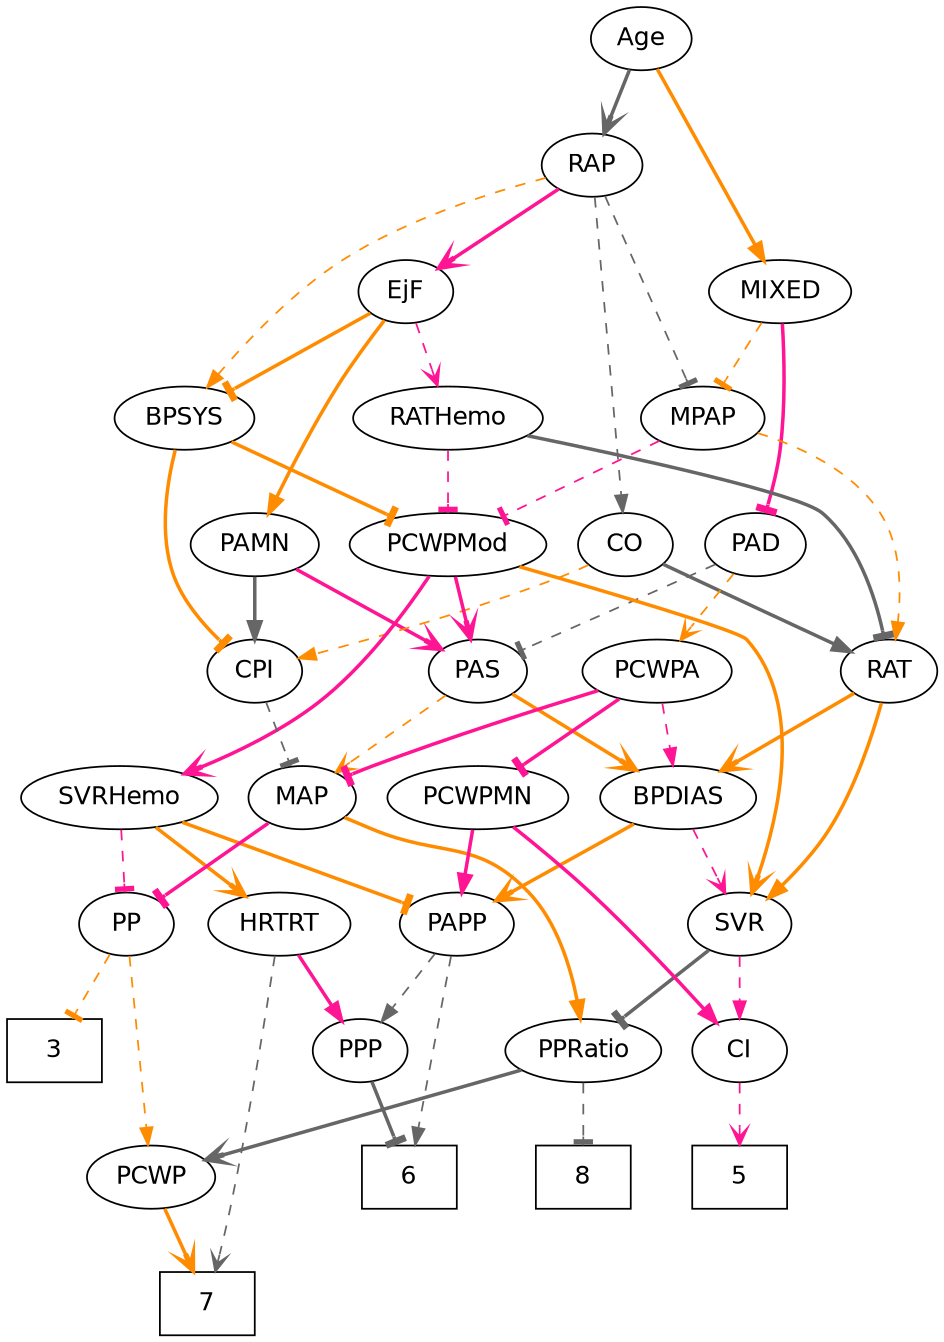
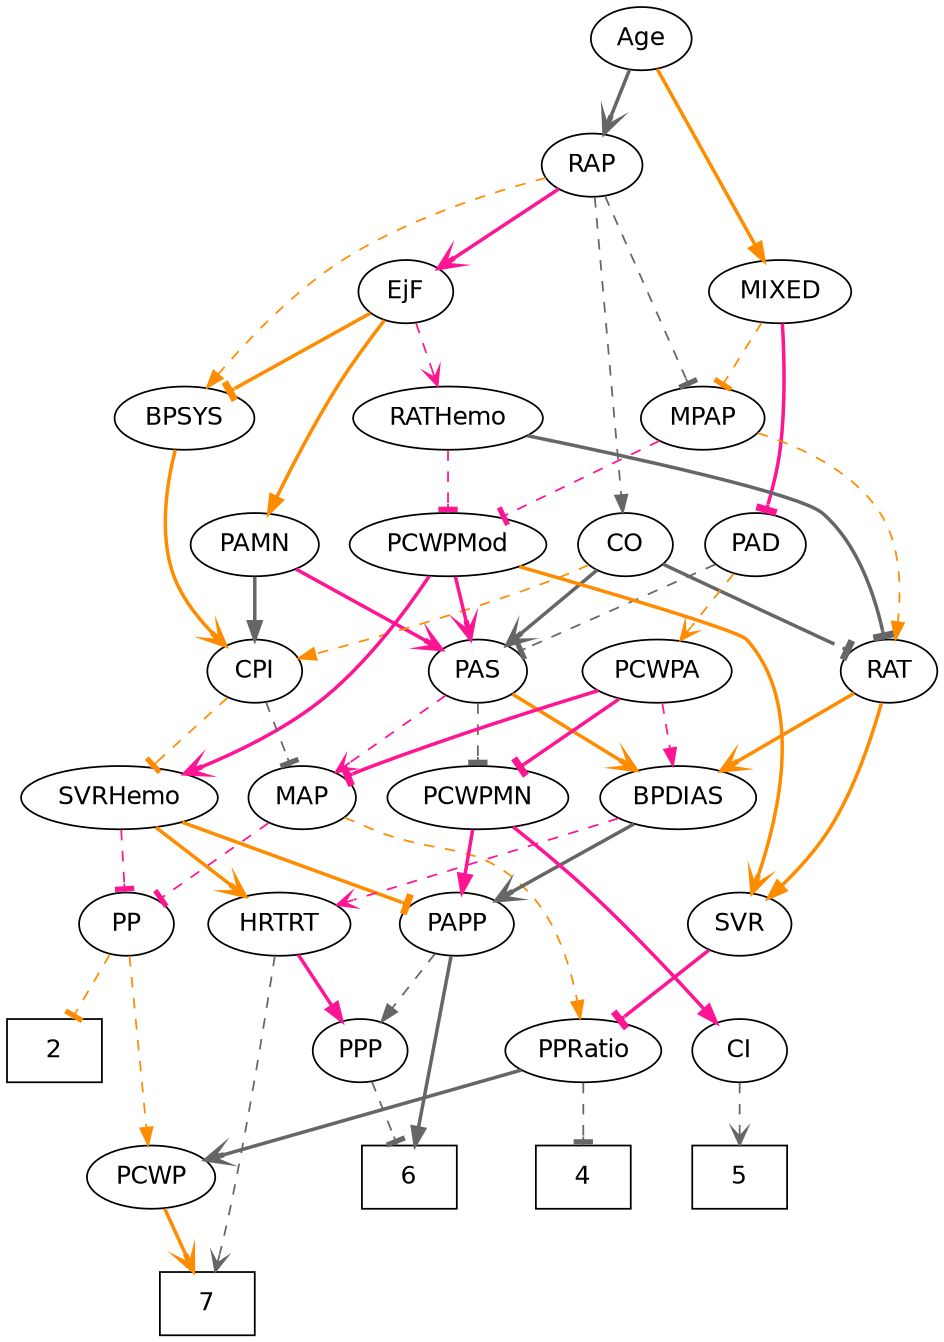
edge "BPSYS" -> "PCWPMod": removed
edge "BPSYS" -> "CPI": arrowhead tee -> vee
edge "CO" -> "PAS": added
edge "CO" -> "RAT": arrowhead normal -> tee
edge "PAS" -> "MAP": color darkorange -> deeppink
edge "CPI" -> "SVRHemo": added
edge "PAS" -> "PCWPMN": added
edge "BPDIAS" -> "SVR": now "BPDIAS" -> "HRTRT"
edge "BPDIAS" -> "PAPP": color darkorange -> gray40
edge "MAP" -> "PP": style bold -> dashed
edge "MAP" -> "PPRatio": style bold -> dashed
edge "SVR" -> "CI": removed
edge "SVR" -> "PPRatio": color gray40 -> deeppink
edge "PAPP" -> "6": style dashed -> bold
node "3": label "3" -> "2"
edge "PPP" -> "6": style bold -> dashed
edge "CI" -> "5": color deeppink -> gray40
node "8": label "8" -> "4"
